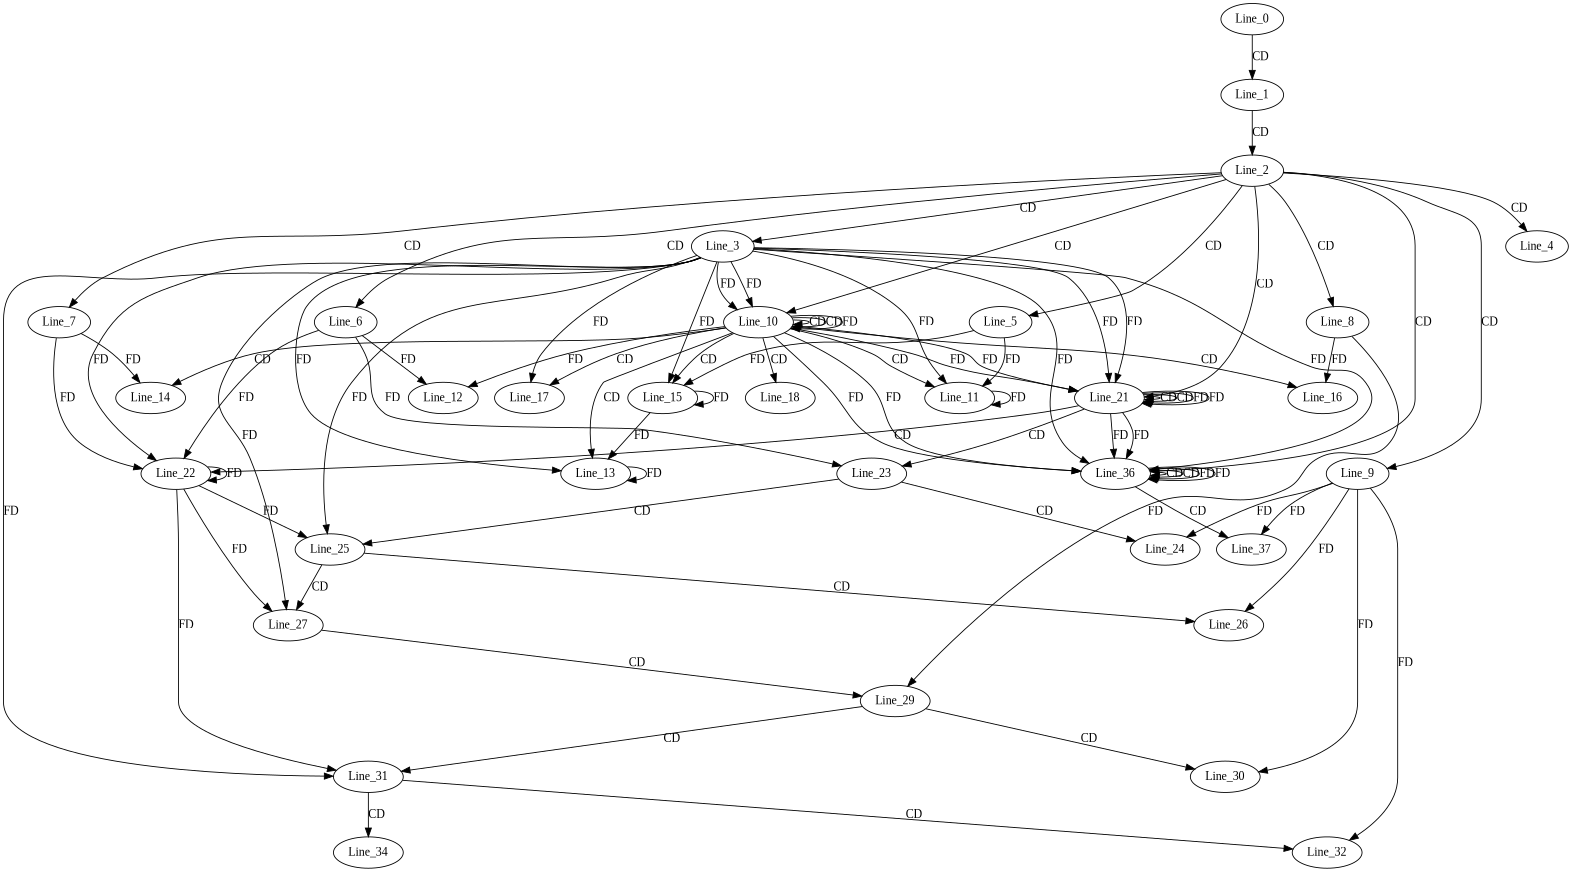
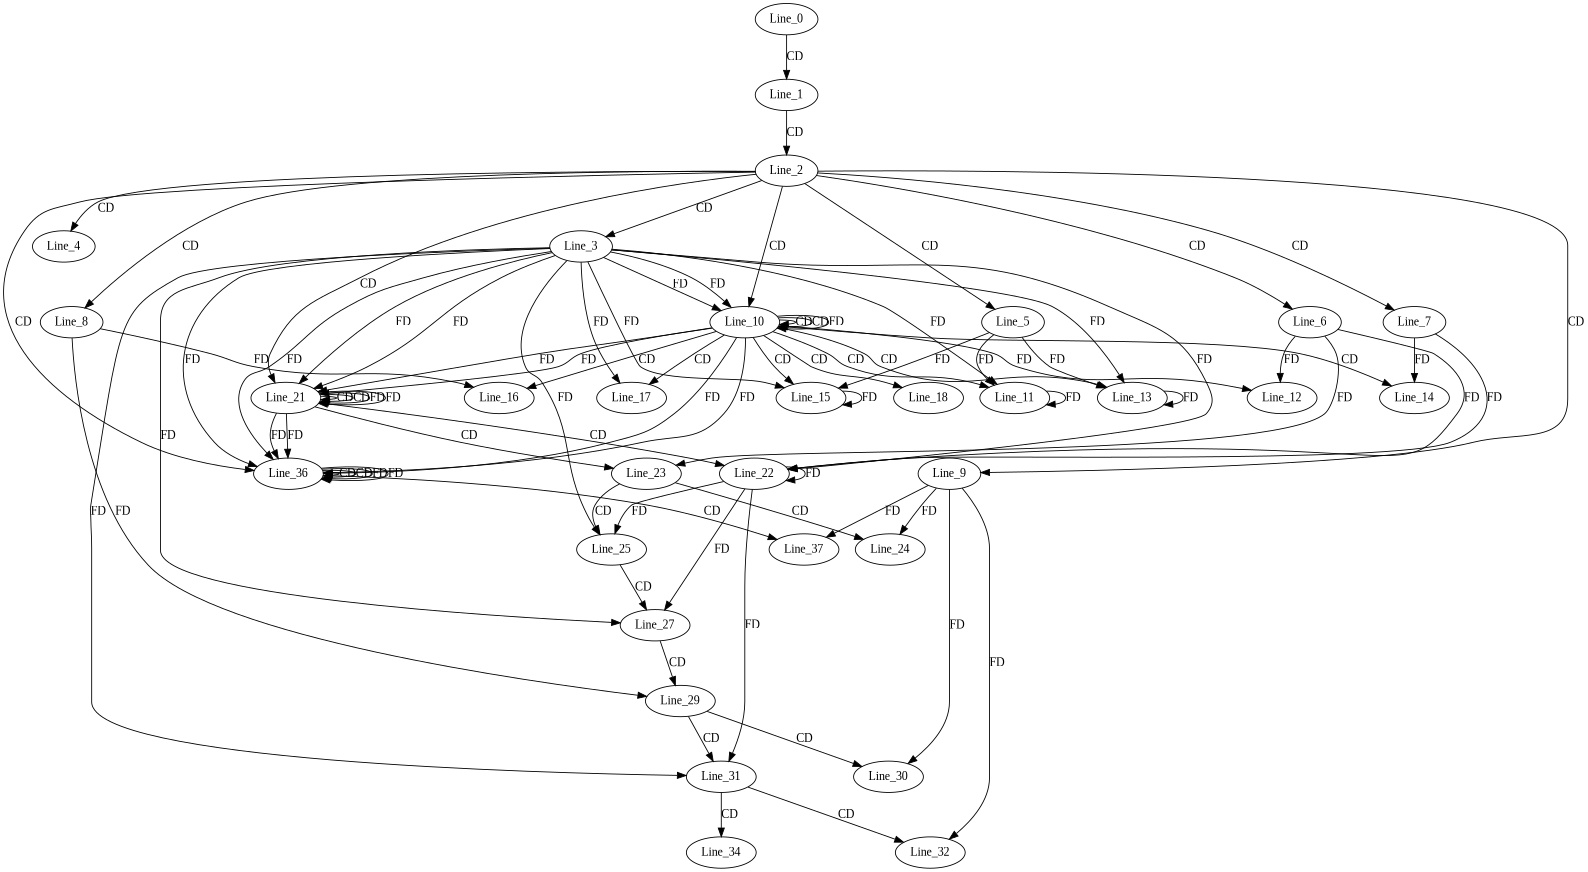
edge "Line_15" -> "Line_13": now "Line_5" -> "Line_13"
node "Line_26": removed
